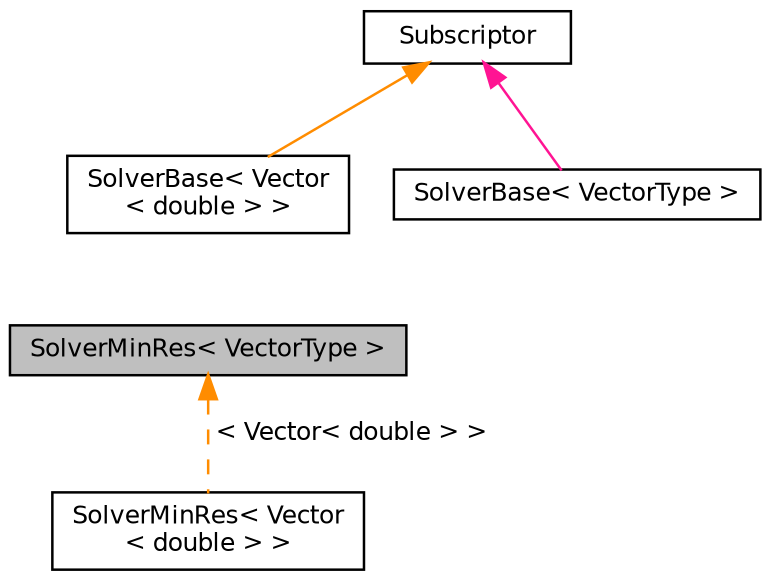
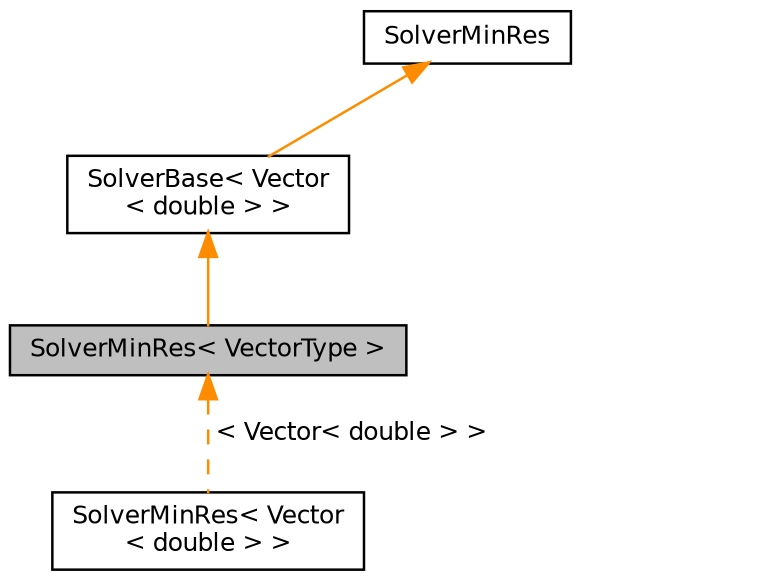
node "Subscriptor": label "Subscriptor" -> "SolverMinRes"
node "SolverBase< VectorType >": removed
edge "SolverMinRes< VectorType >" -> "SolverBase< Vector < double > >": added
